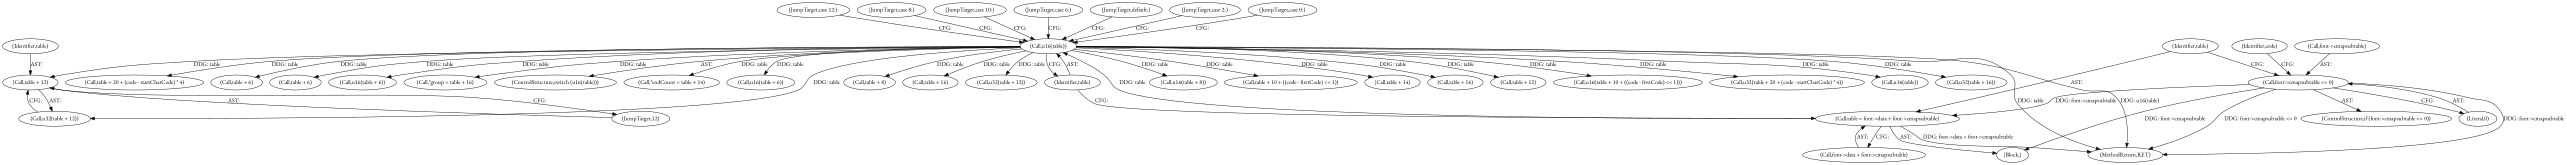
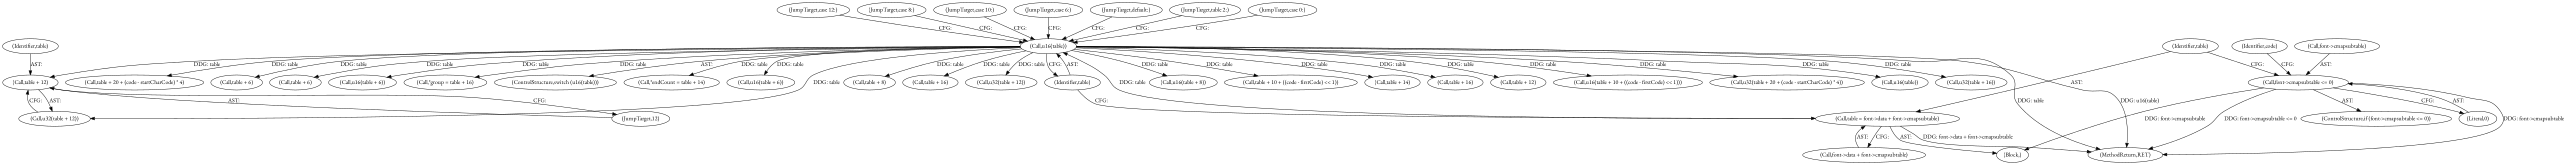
node "(JumpTarget,case 2:)": label "(JumpTarget,case 2:)" -> "(JumpTarget,table 2:)"
edge "(Call,font->cmapsubtable <= 0)" -> "(Call,table = font->data + font->cmapsubtable)": removed, label "DDG: font->cmapsubtable"
